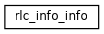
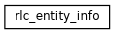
node "rlc_info_info": label "rlc_info_info" -> "rlc_entity_info"
